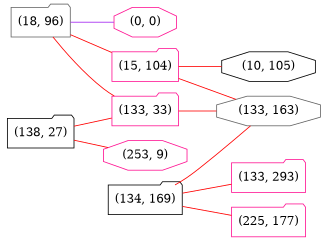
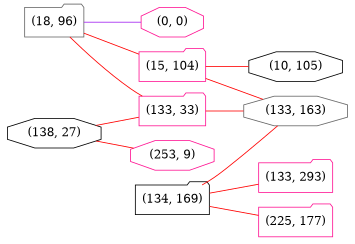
node "(138, 27)": shape folder -> octagon
